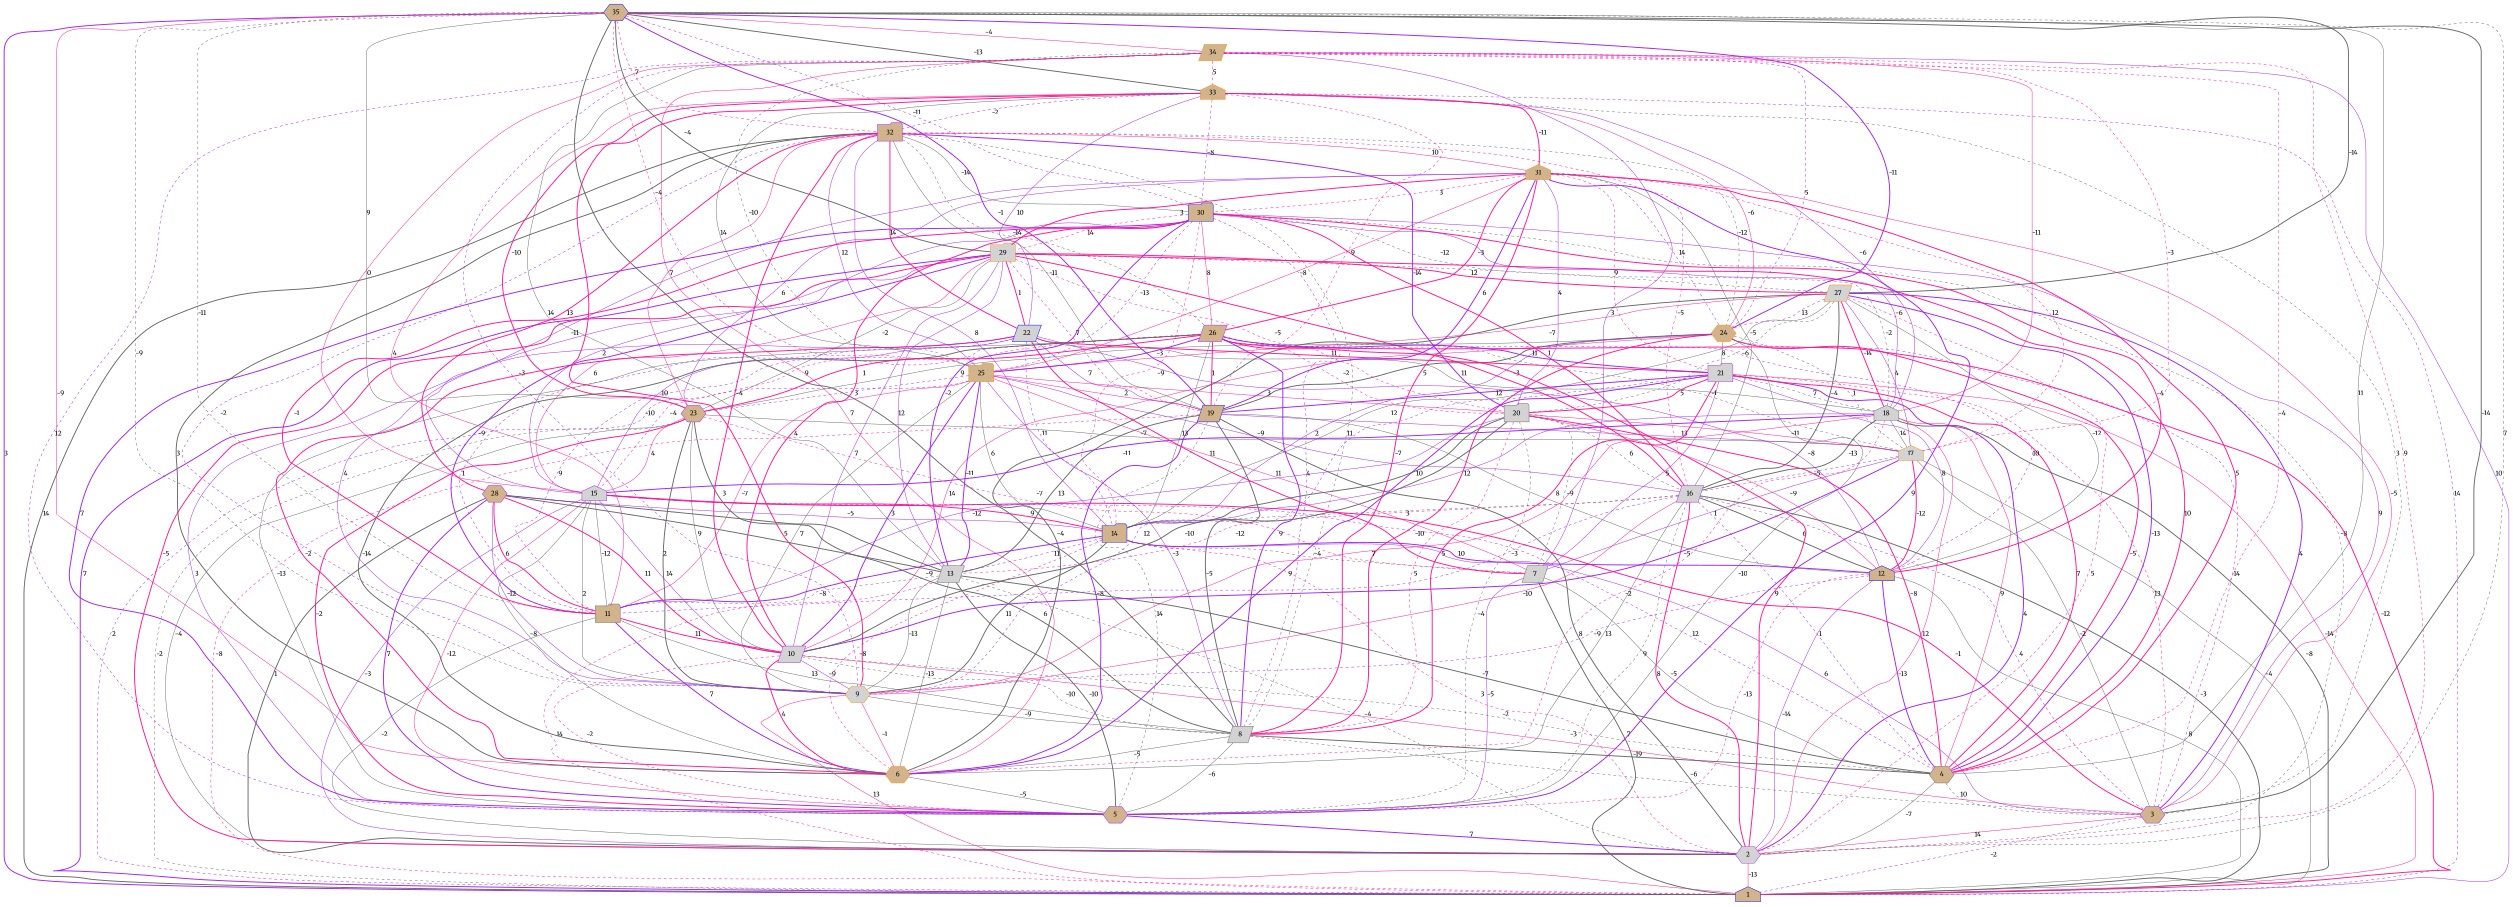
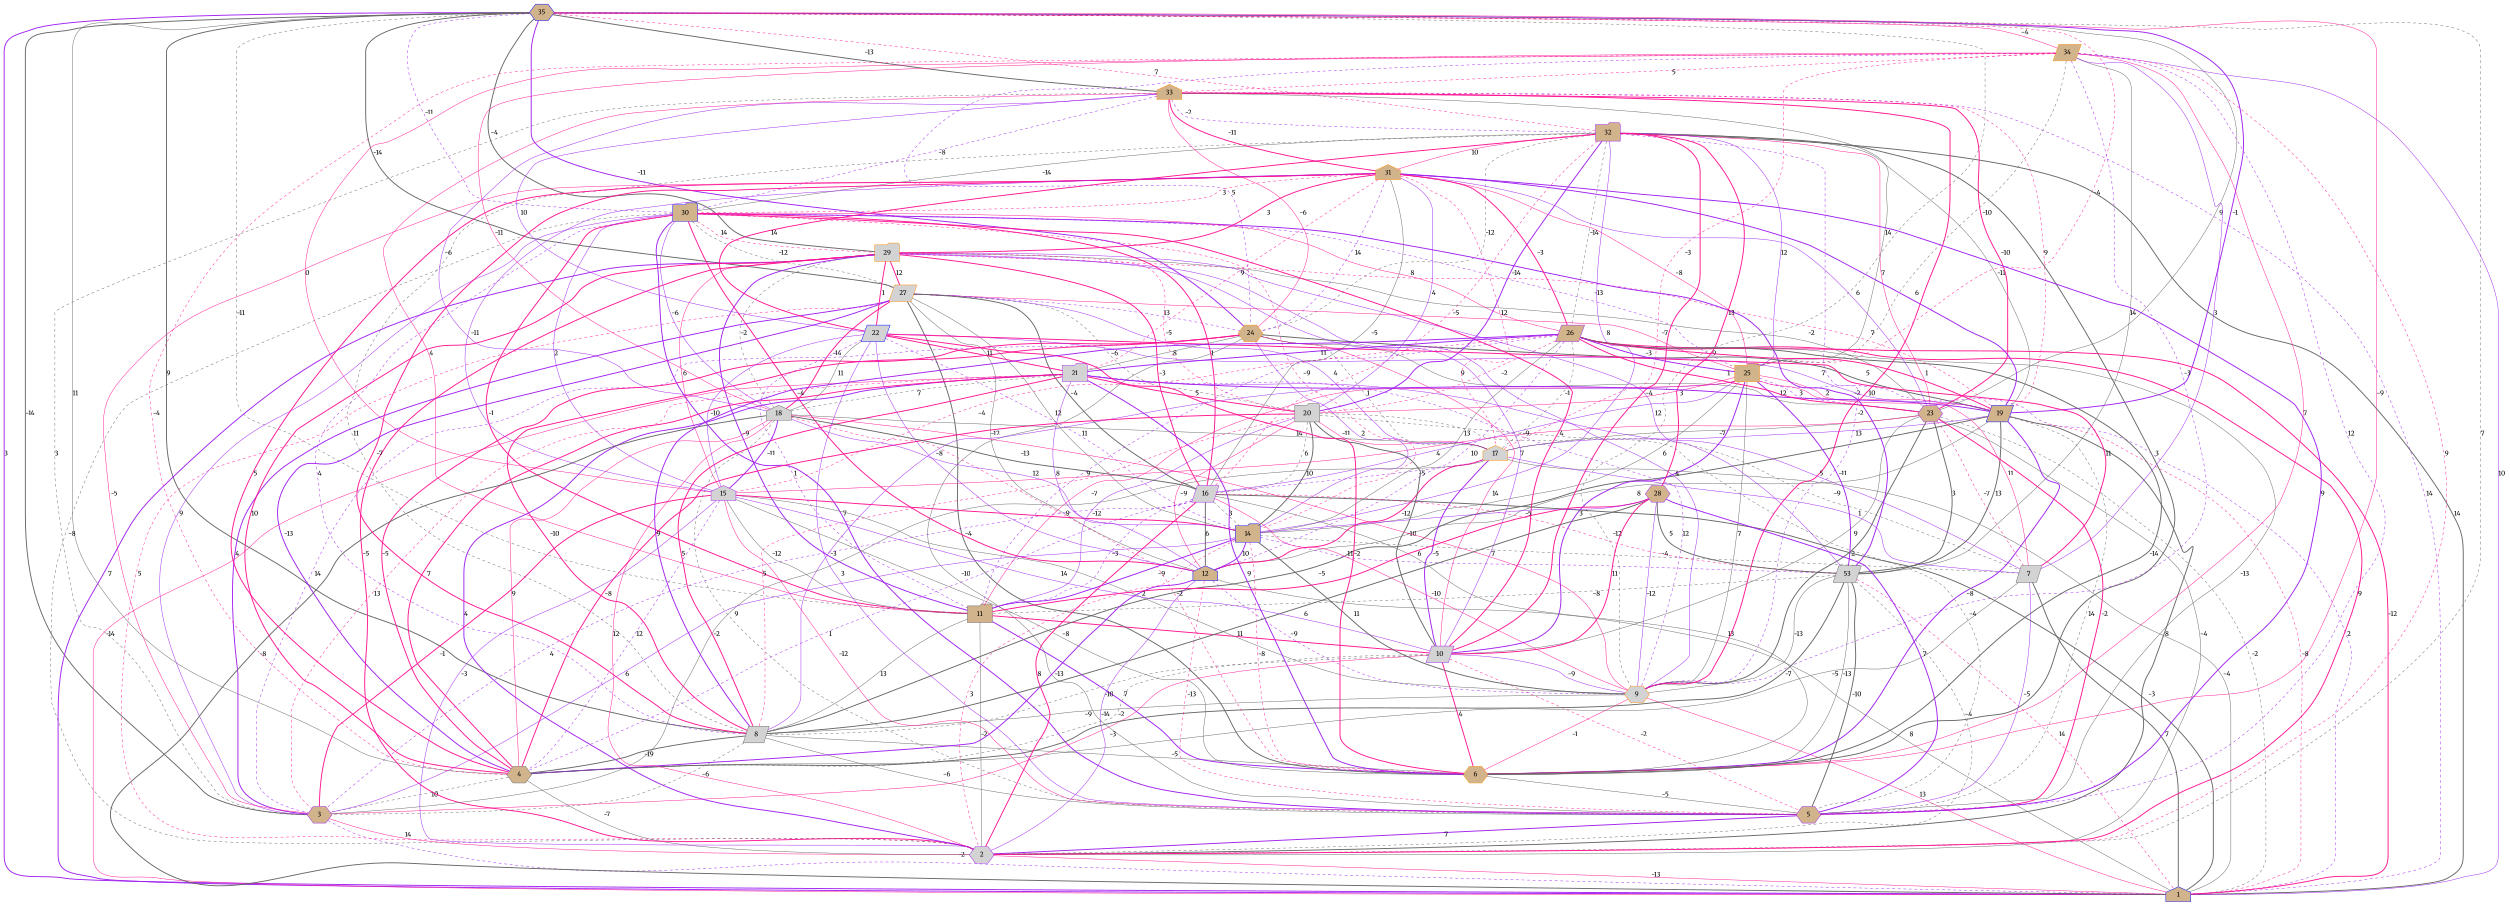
node "13": label "13" -> "53"
edge "16" -- "5": now "18" -- "5"
edge "28" -- "2": removed, label "1"
